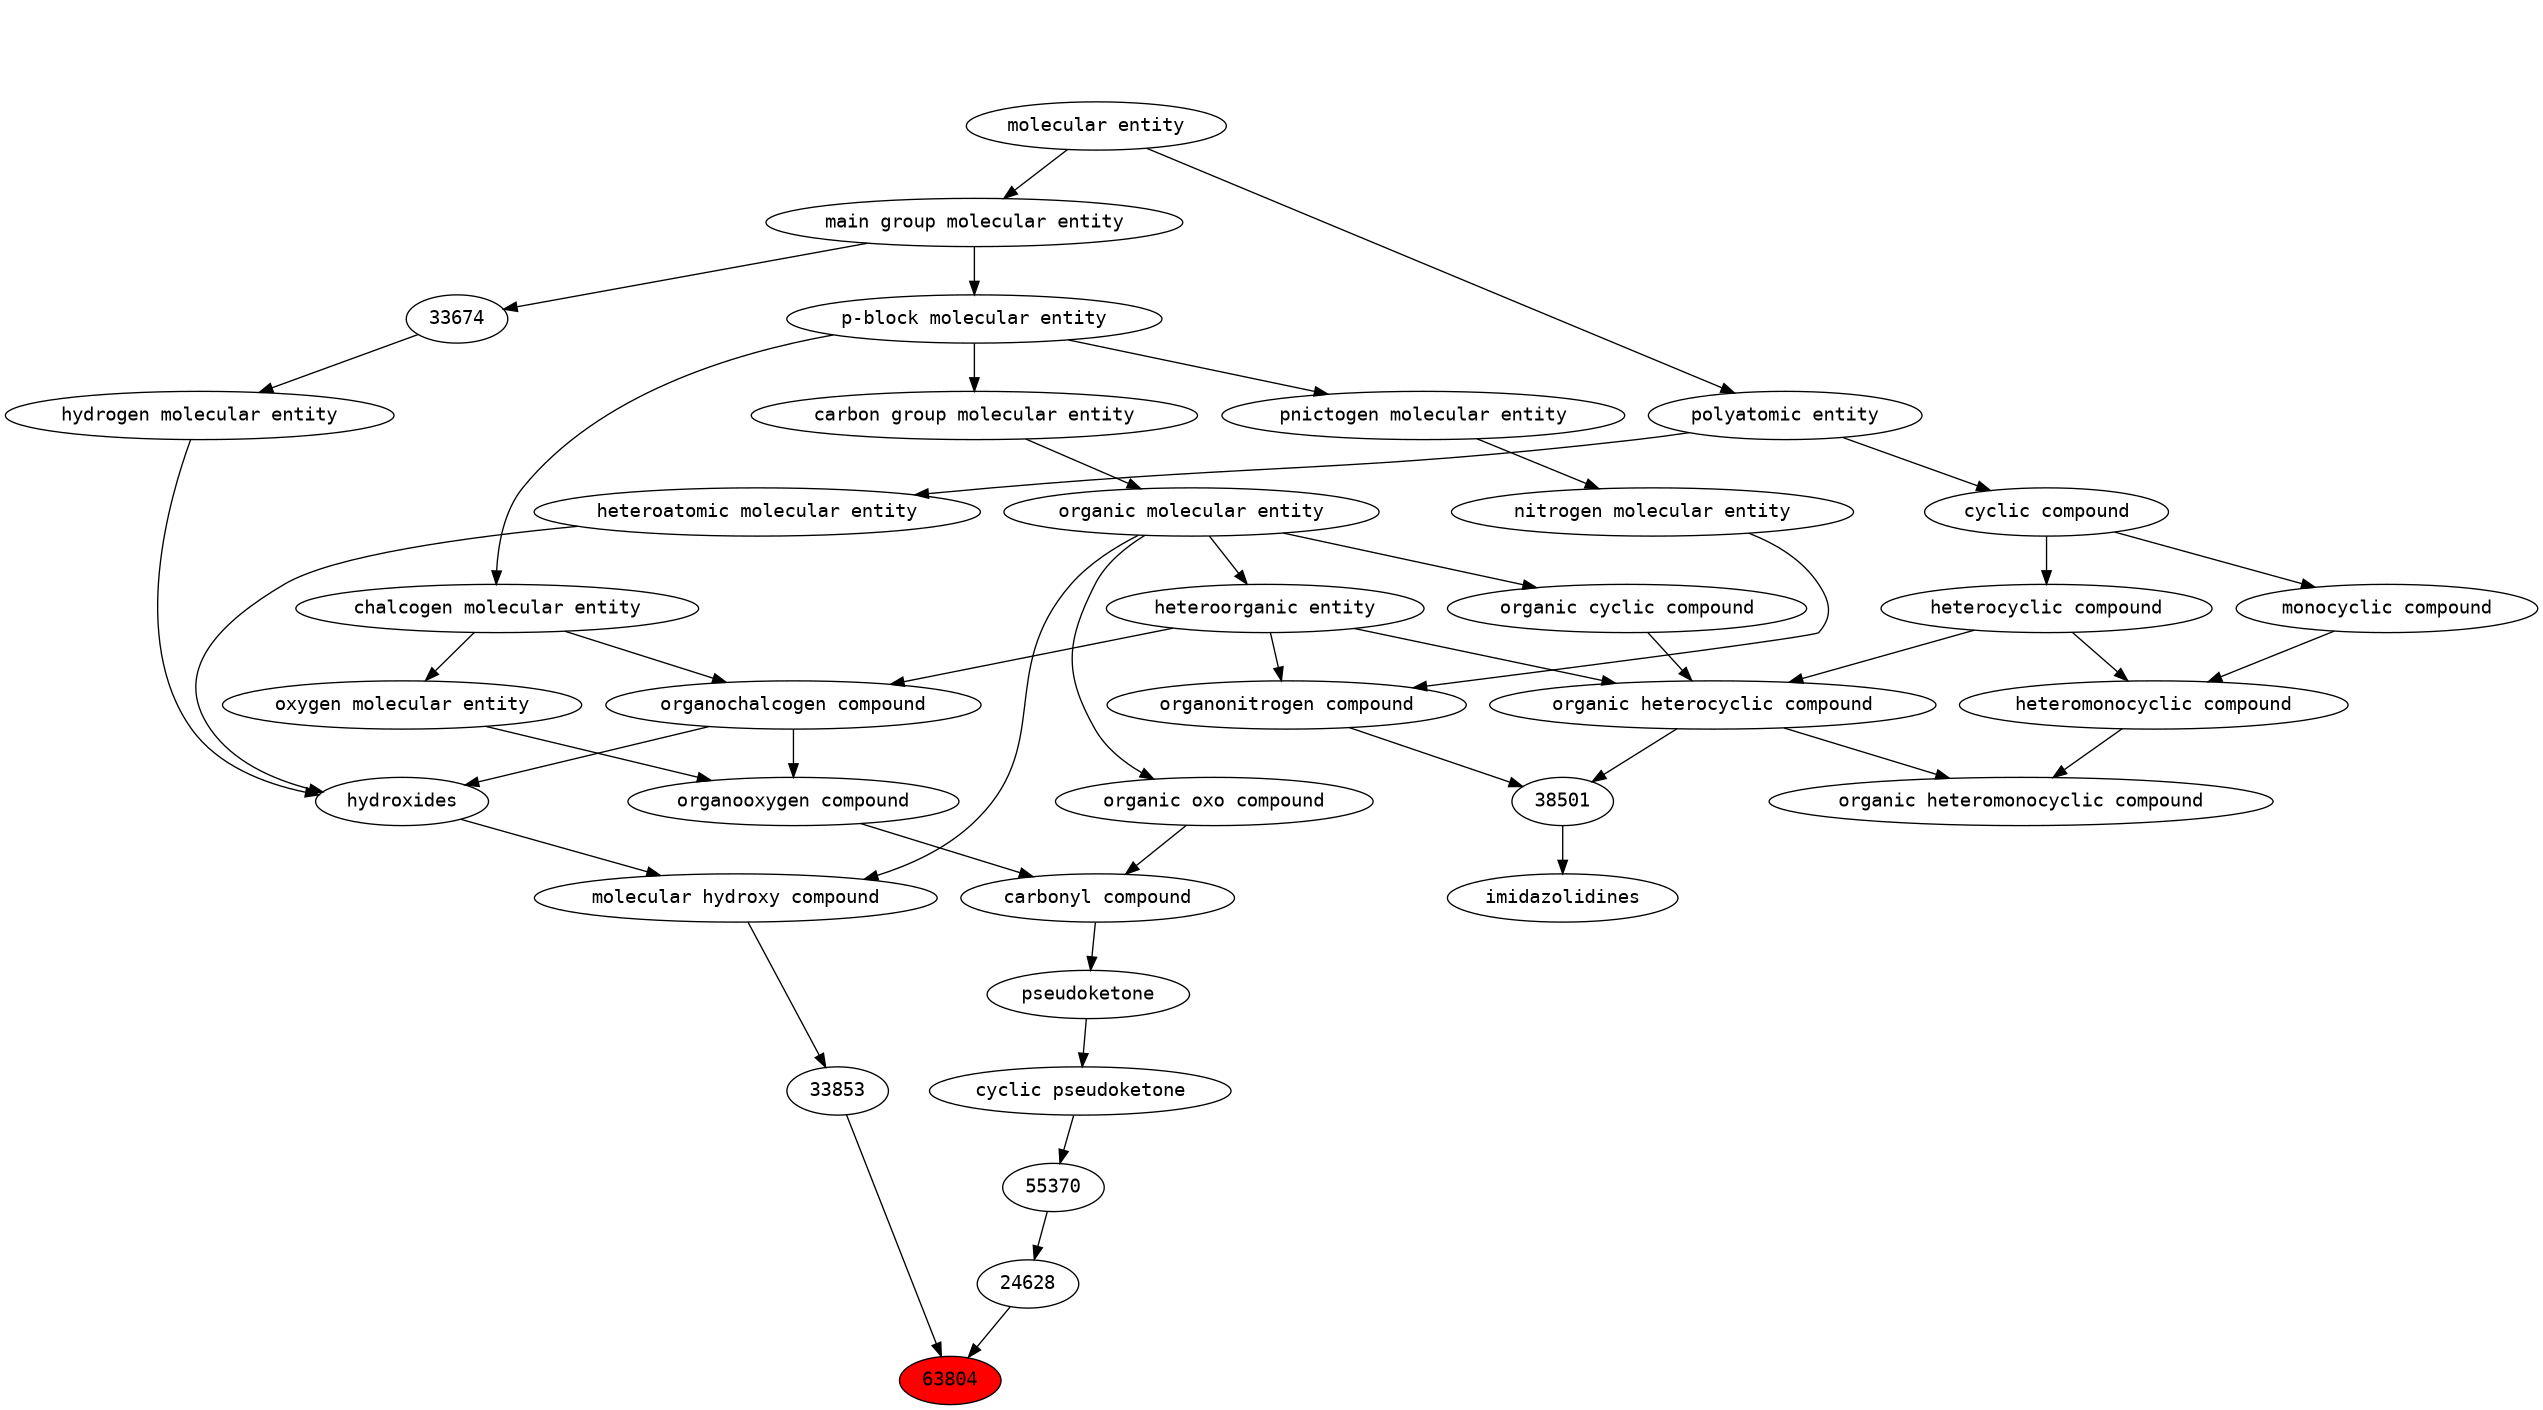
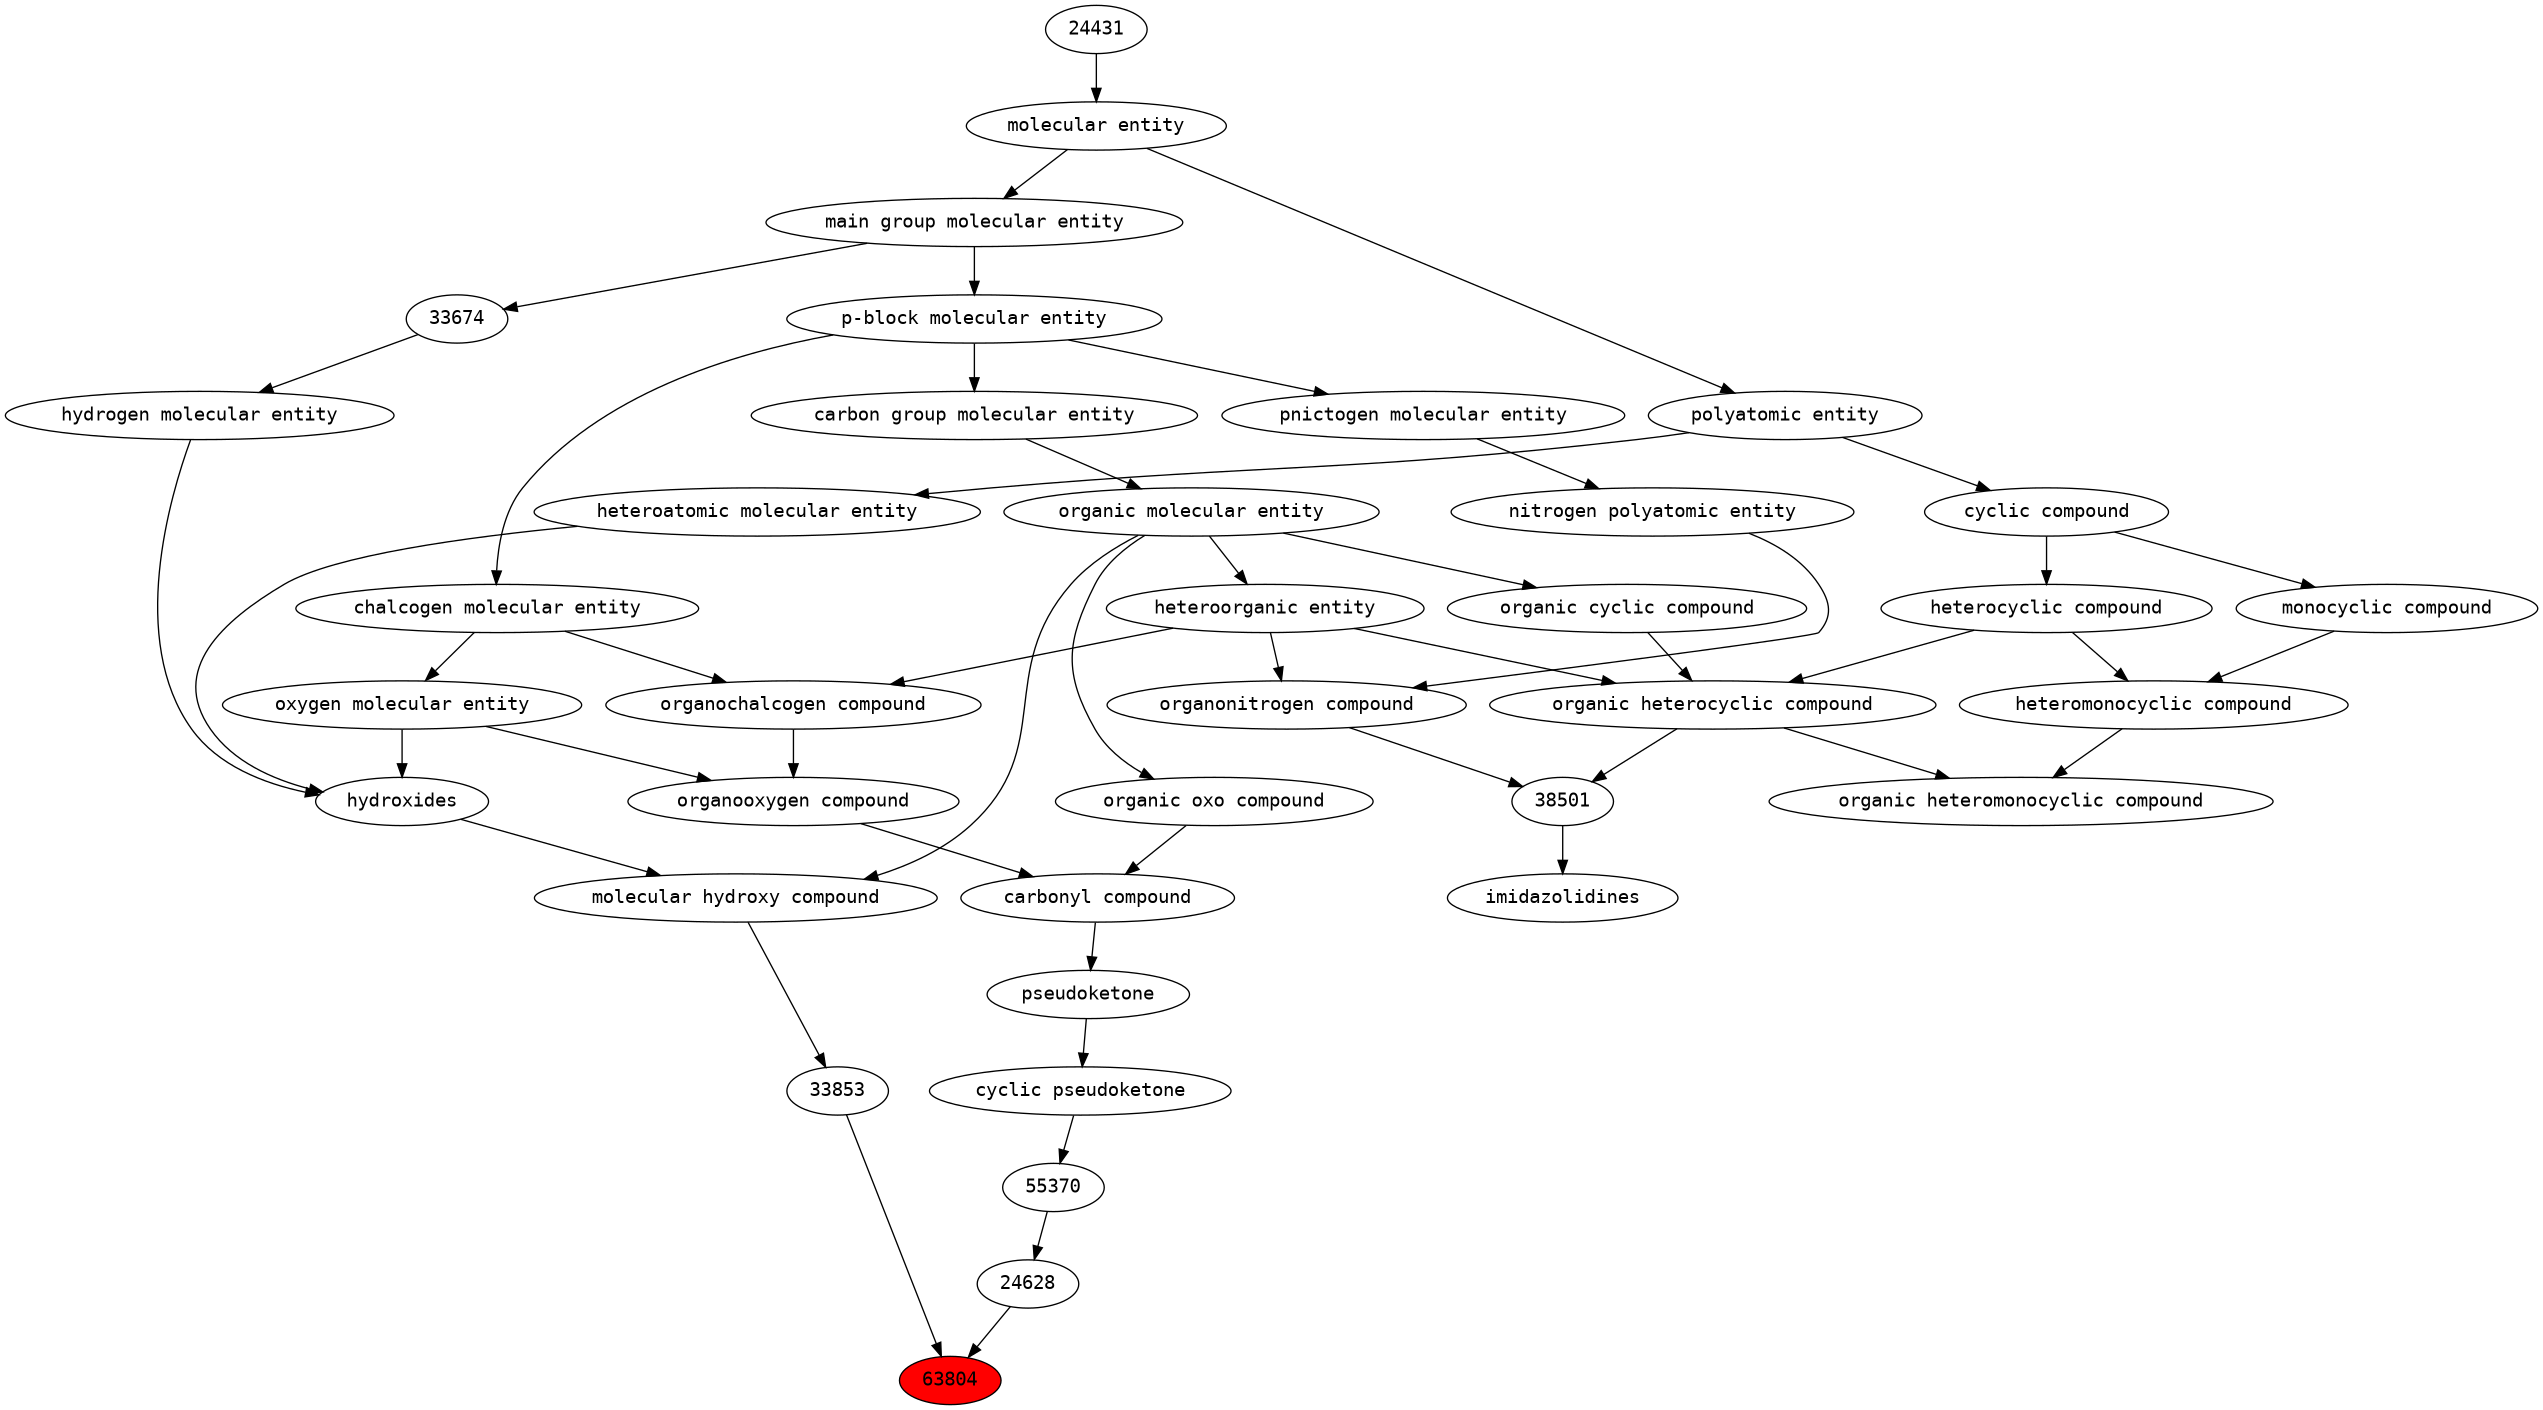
node "24431": added
node "nitrogen molecular entity": label "nitrogen molecular entity" -> "nitrogen polyatomic entity"
edge "organochalcogen compound" -> "hydroxides": now "oxygen molecular entity" -> "hydroxides"
